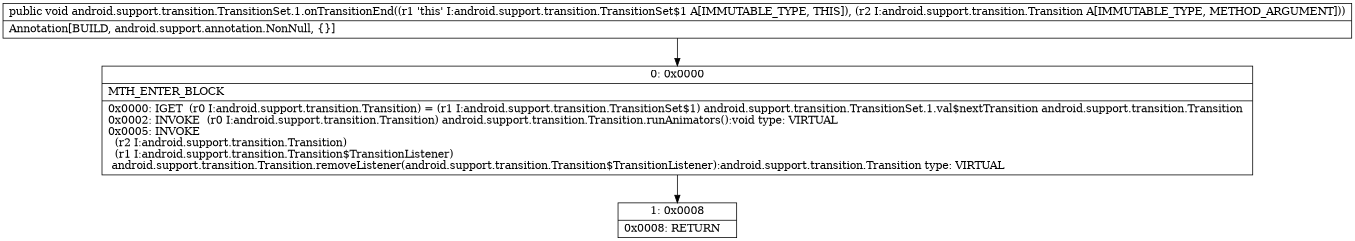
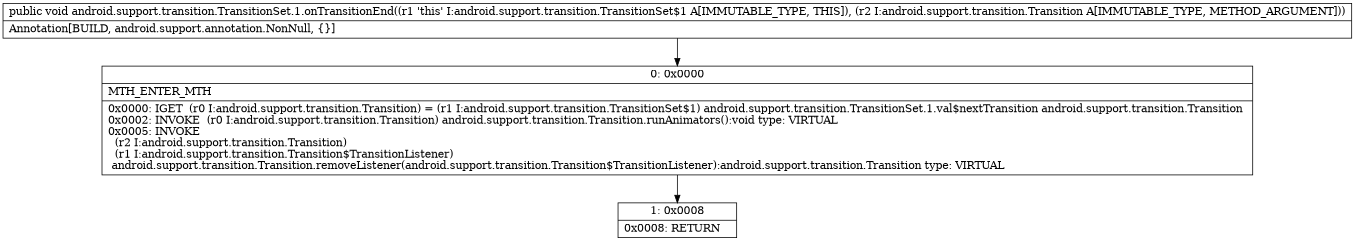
node "0: 0x0000": text "MTH_ENTER_BLOCK" -> "MTH_ENTER_MTH"
